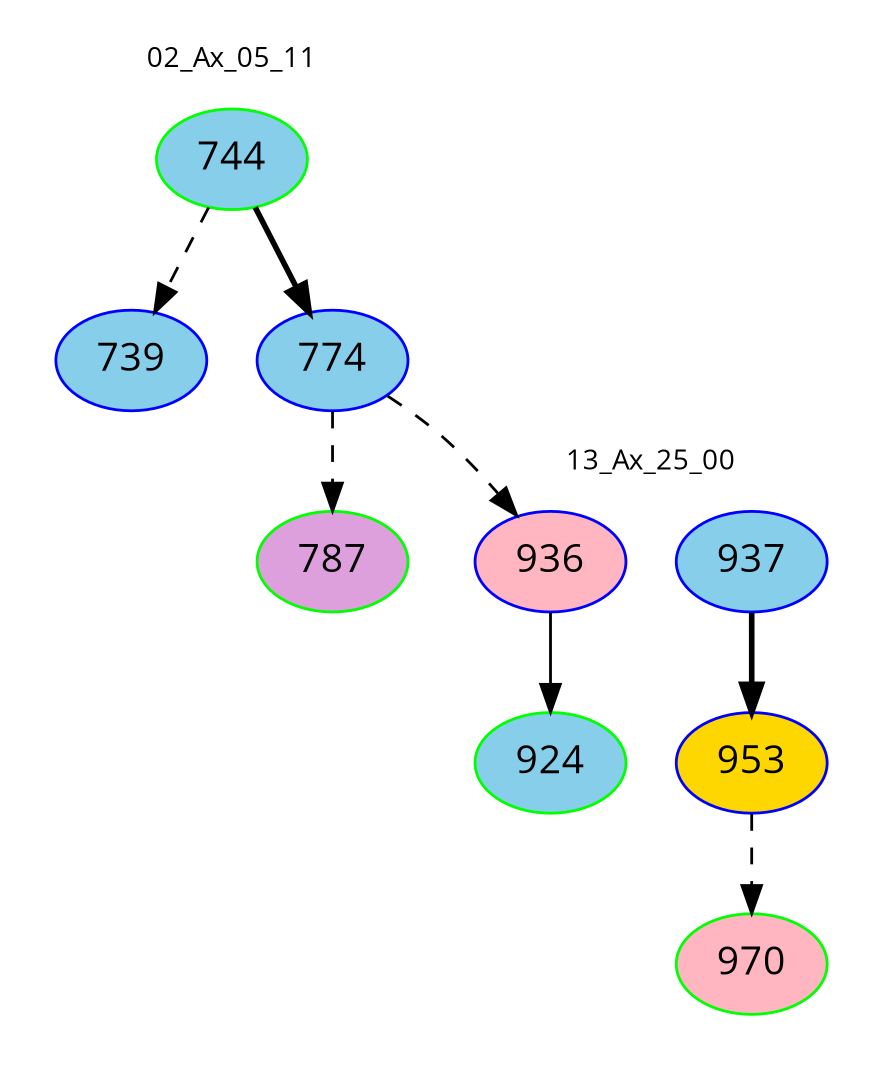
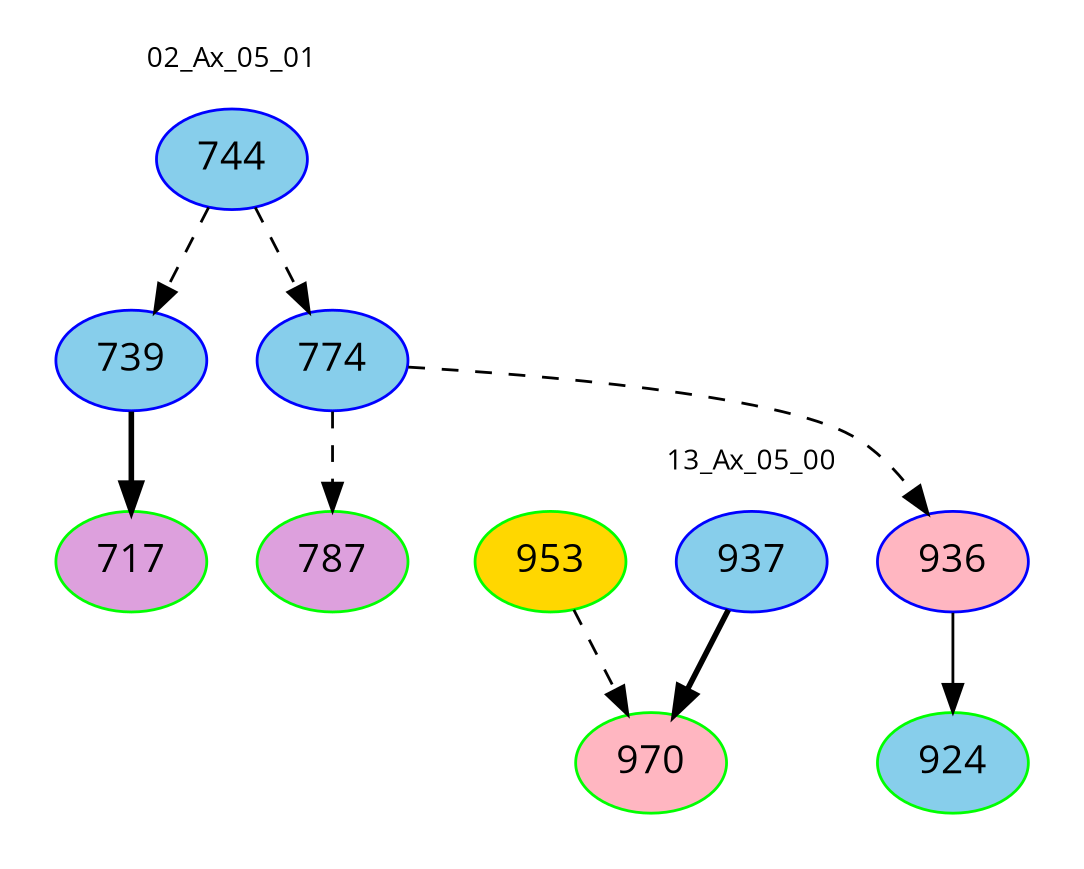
cluster "02_Ax_05_11": label "02_Ax_05_11" -> "02_Ax_05_01"
node "744": color green -> blue
edge "744" -> "774": style bold -> dashed
cluster "13_Ax_25_00": label "13_Ax_25_00" -> "13_Ax_05_00"
node "717": added
edge "937" -> "953": now "937" -> "970"
node "953": color blue -> green
